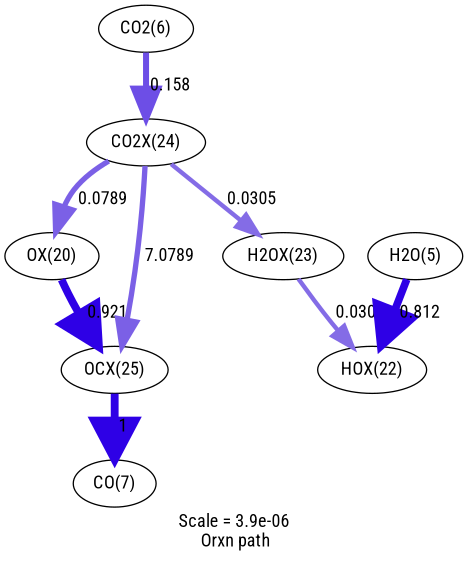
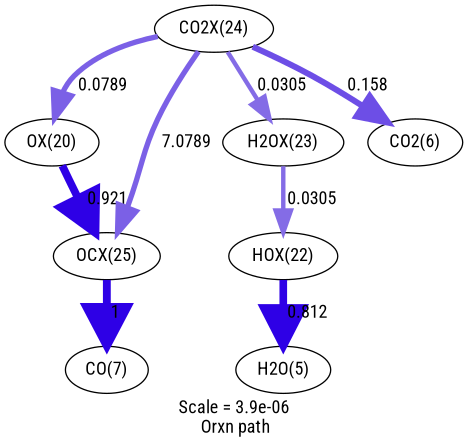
edge "CO2(6)" -> "CO2X(24)": reversed
edge "H2O(5)" -> "HOX(22)": reversed
